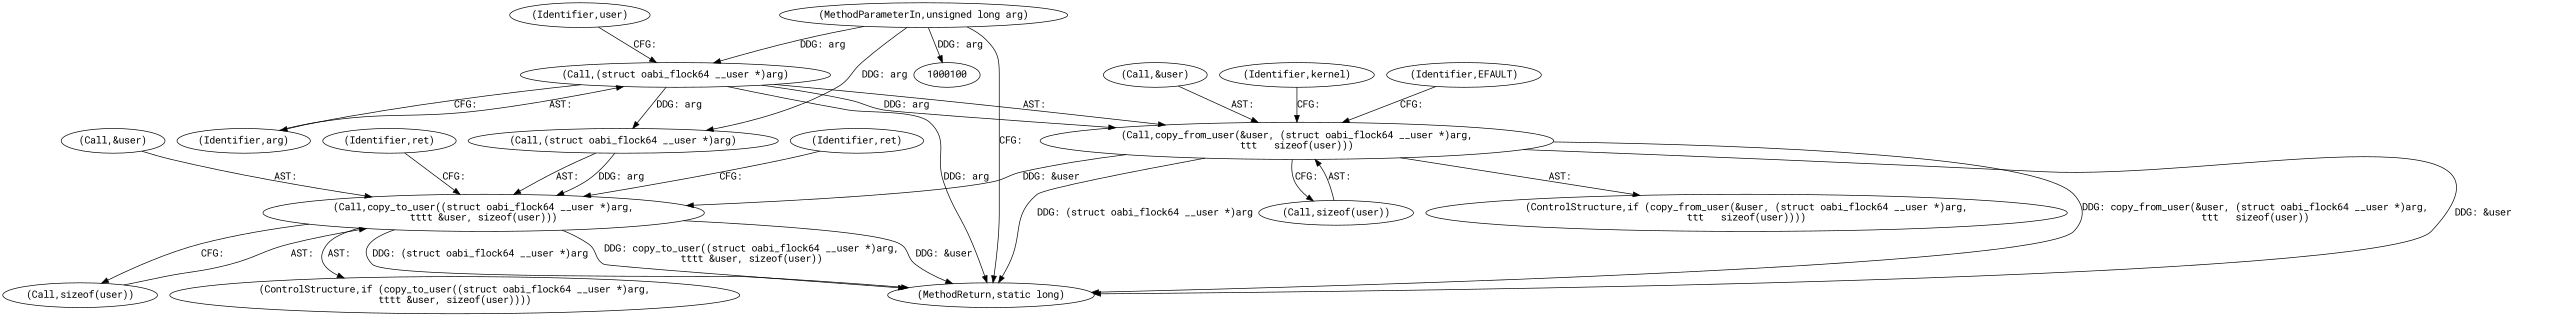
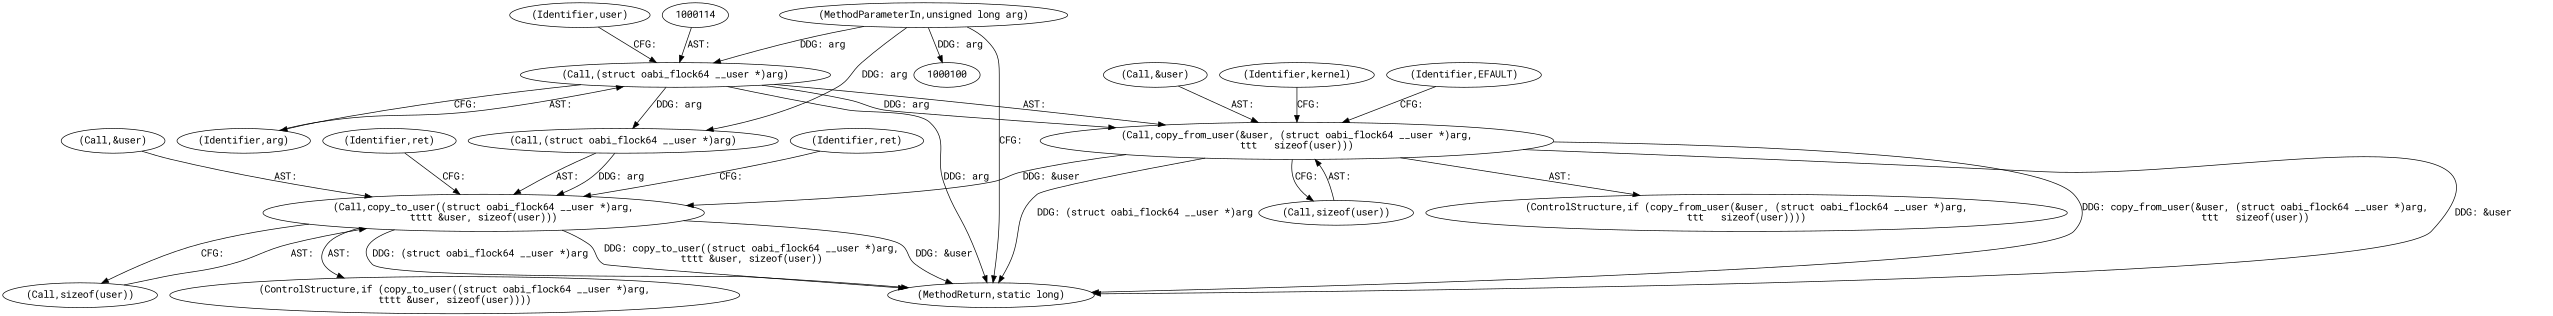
node "1000114": added
